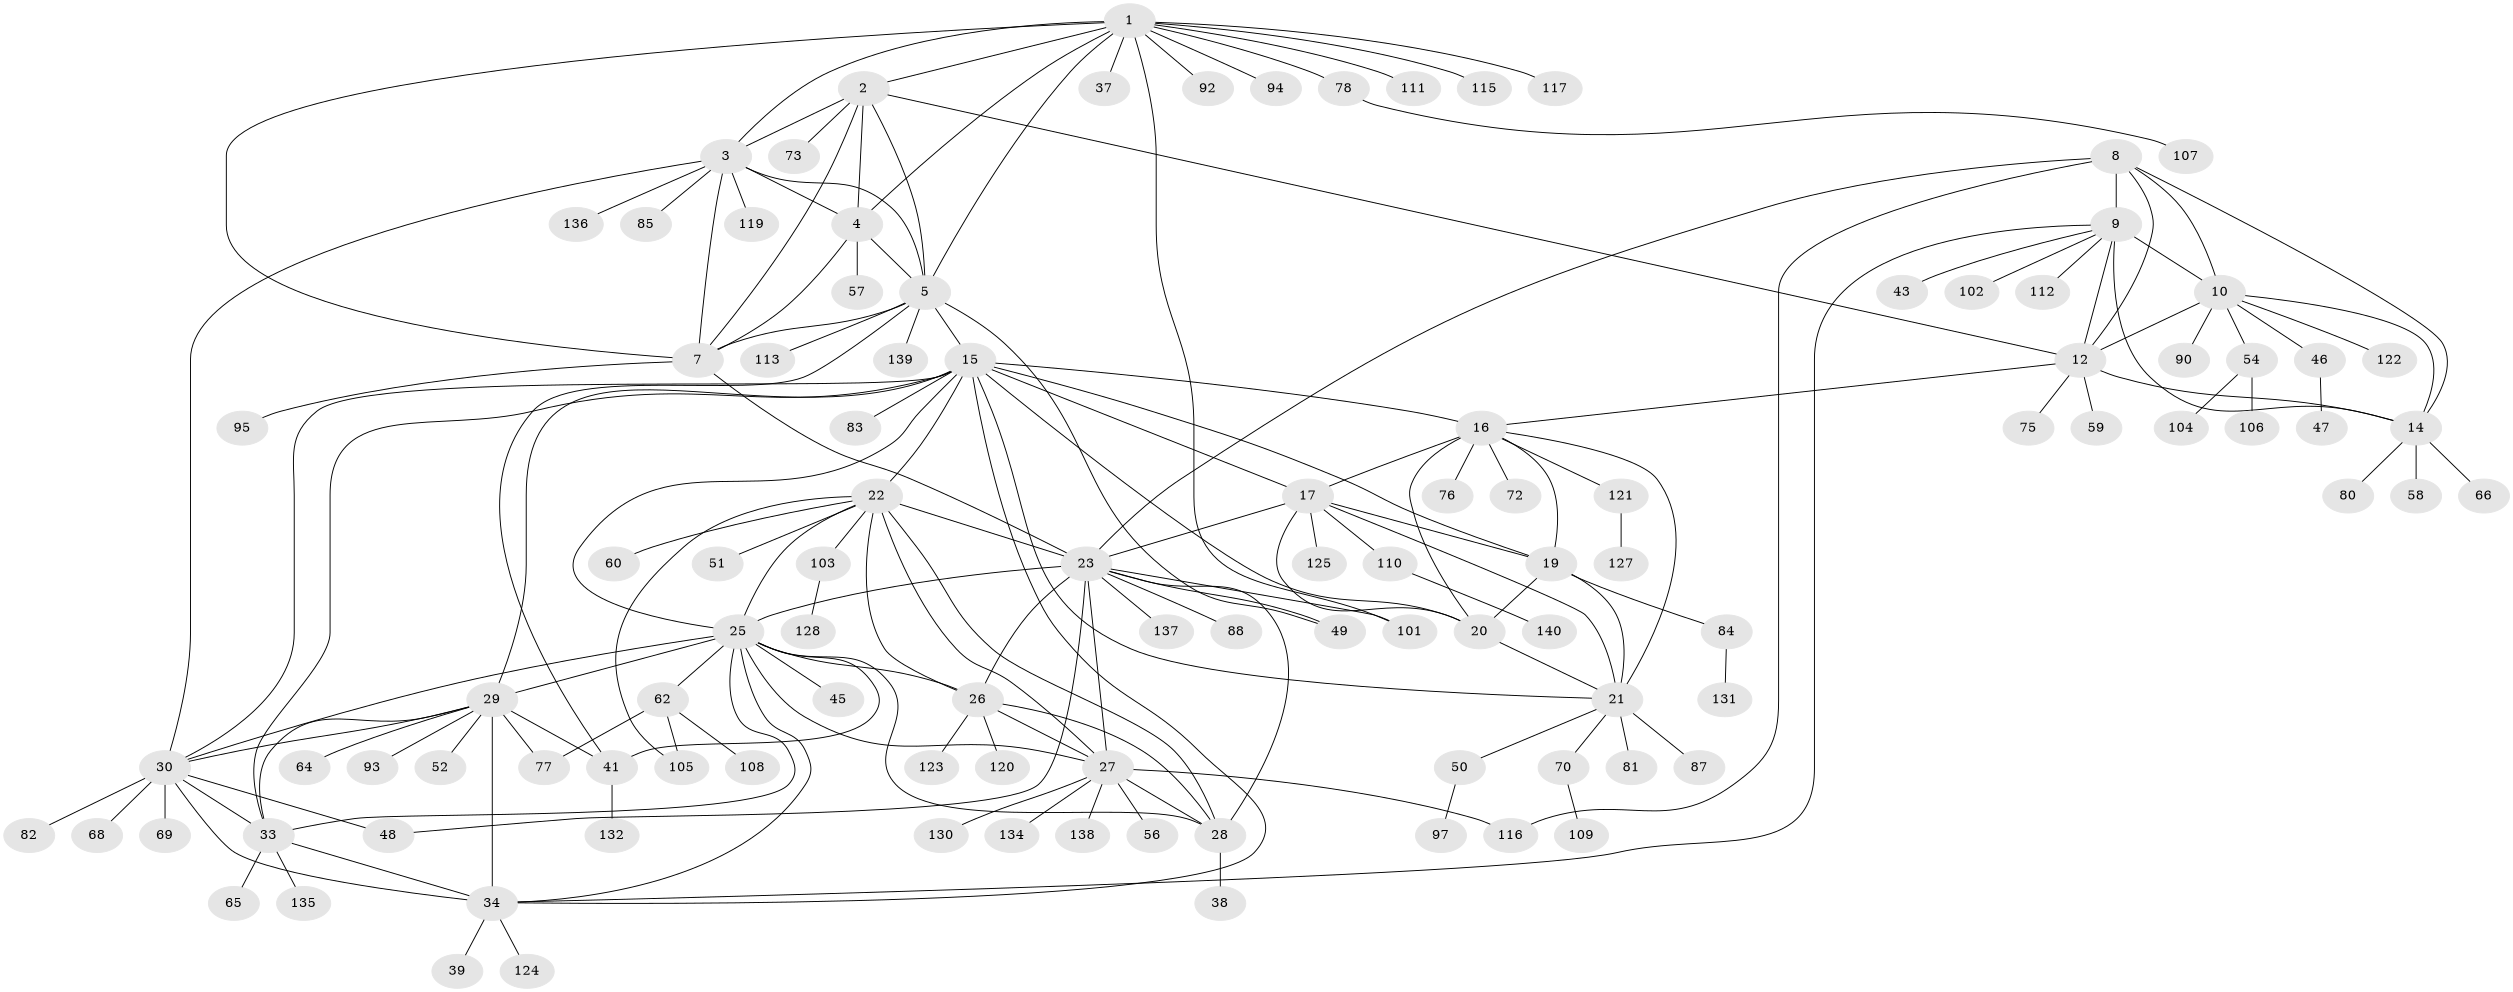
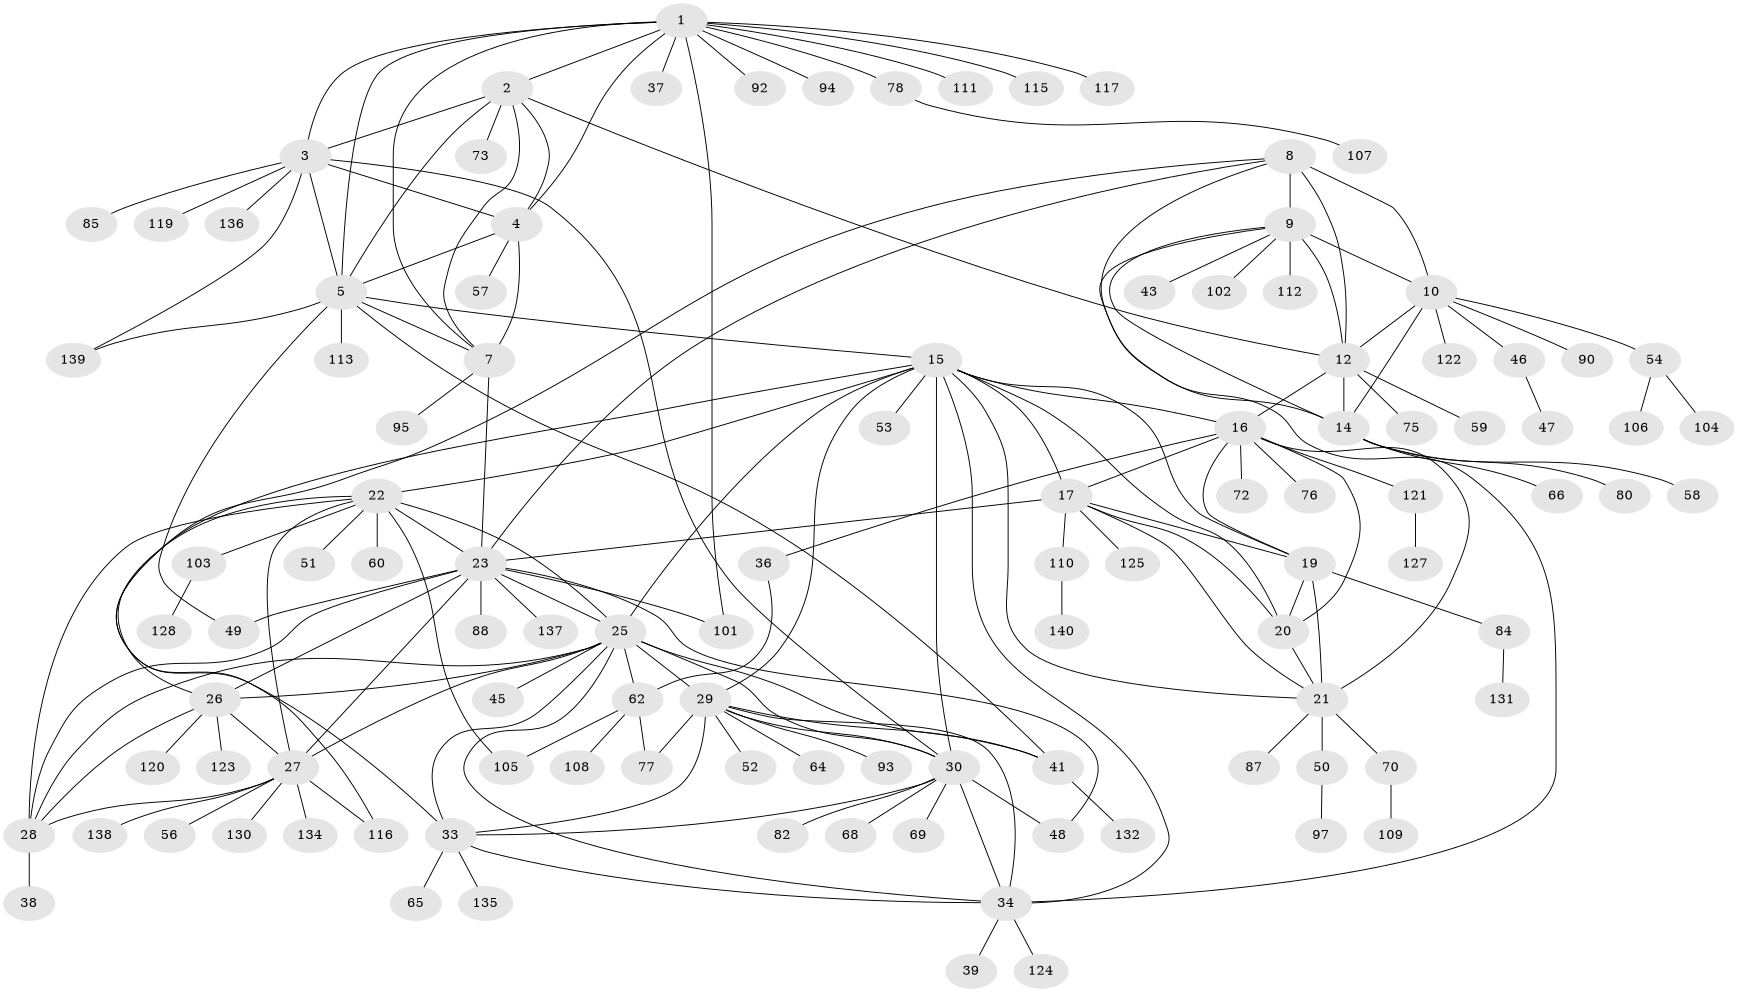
edge "3" -- "7": now "3" -- "139"
node "83": label "83" -> "53"
node "36": added
node "81": removed
